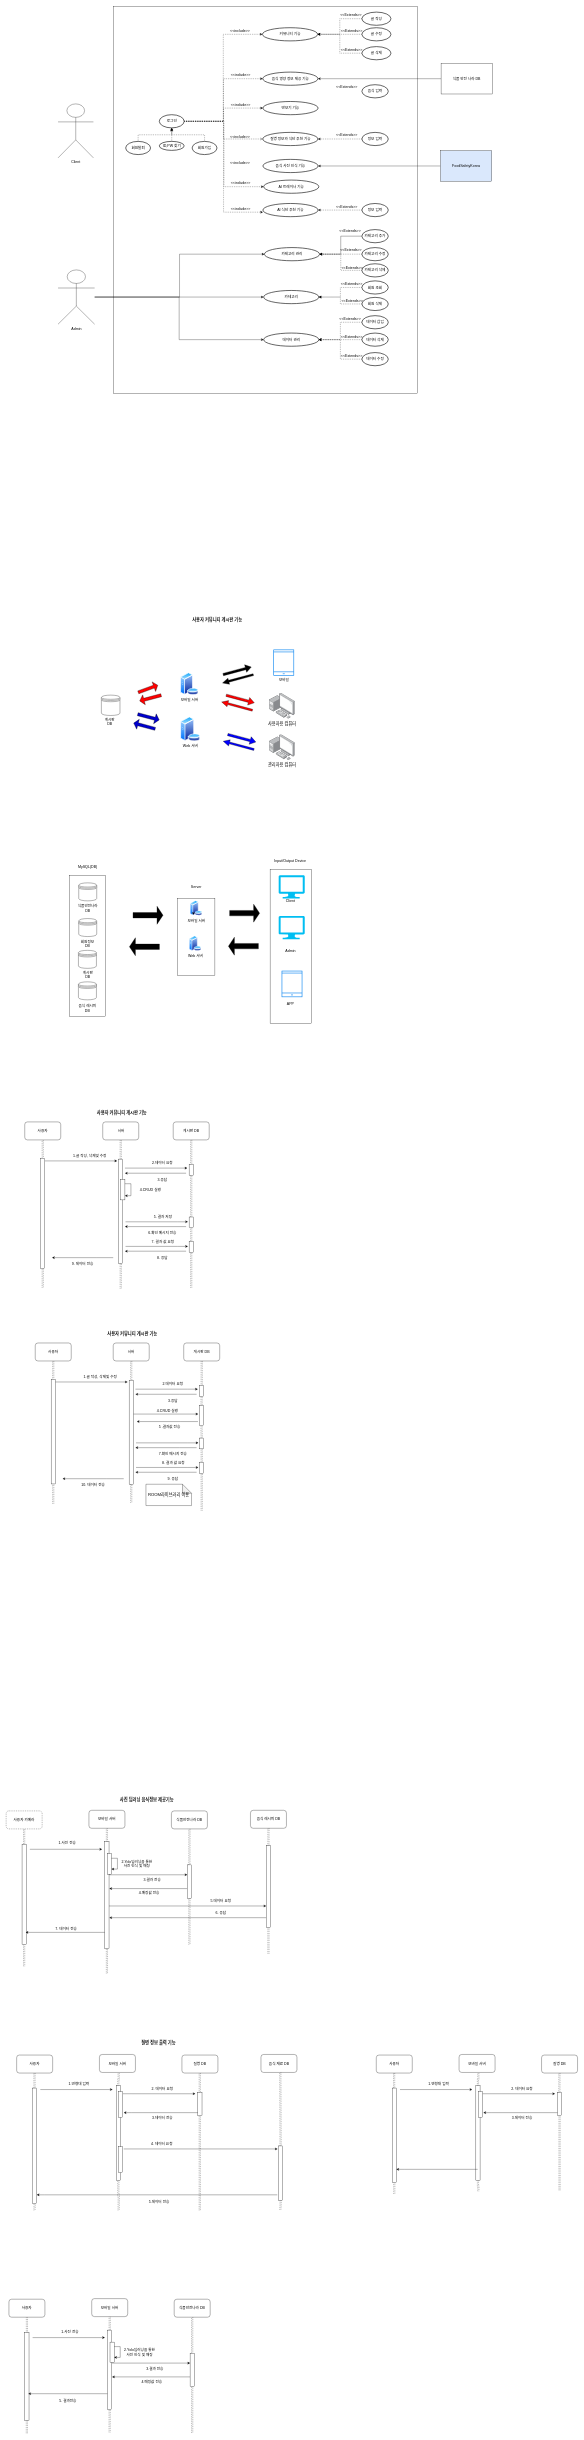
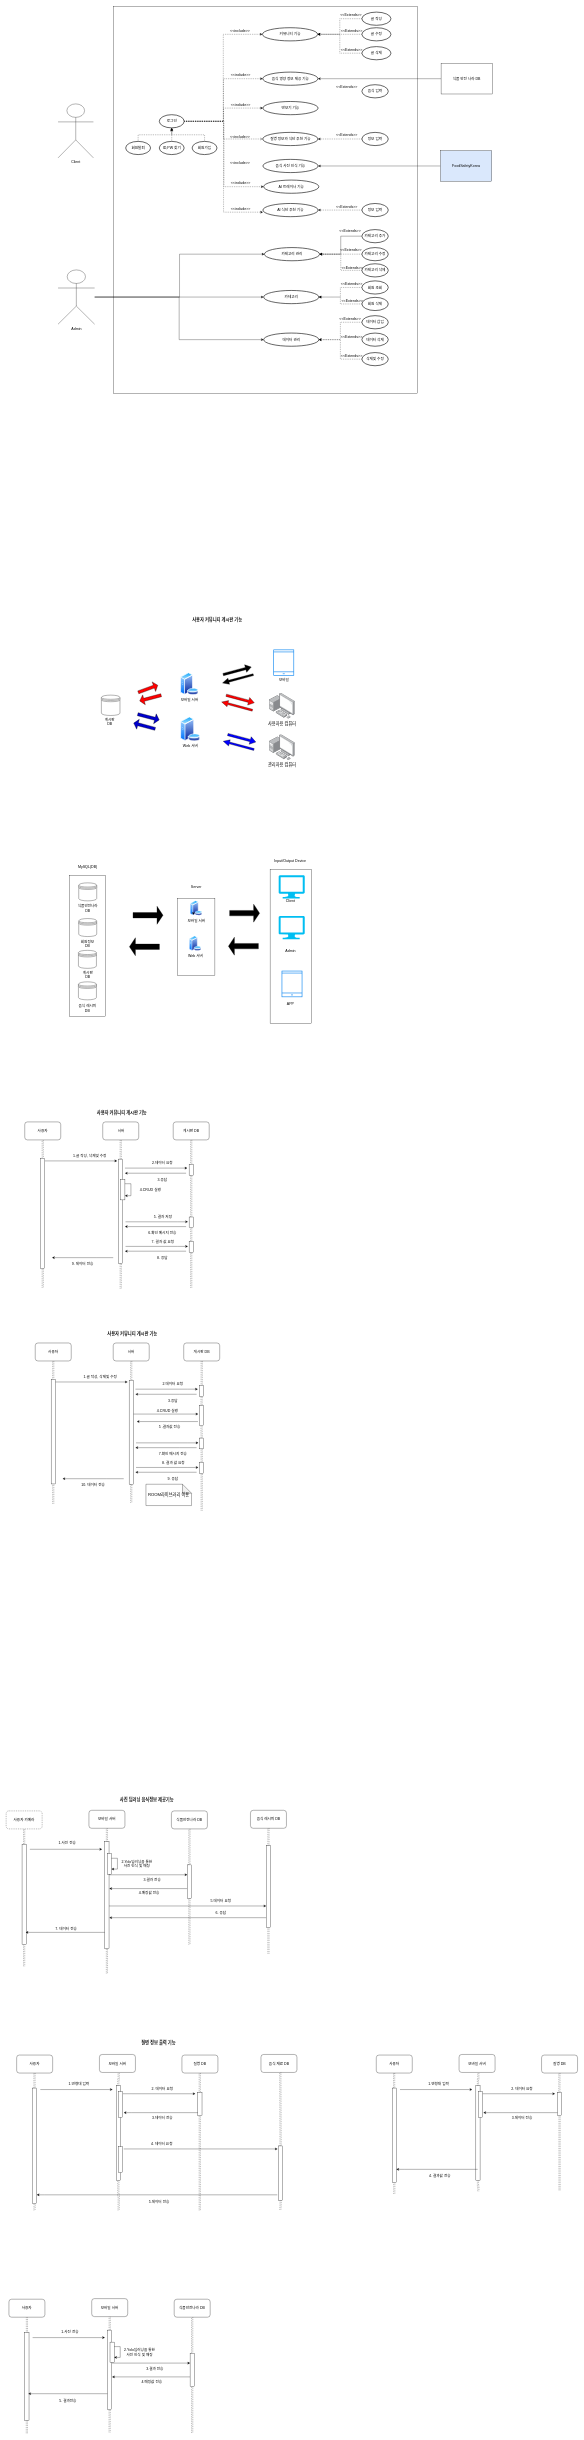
node "ID,PW 찾기": size 25x9 -> 25x13
edge "데이터 삭제" -> "데이터 관리": removed
node "데이터 수정": label "데이터 수정" -> "삭제및 수정"
node "4. 결과값 전송": added
